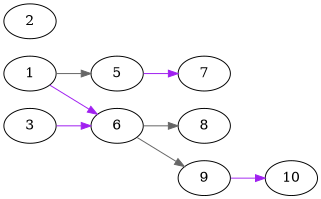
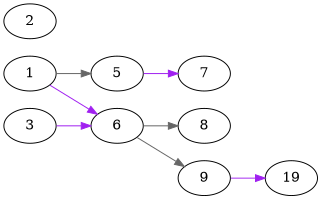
node "10": label "10" -> "19"
